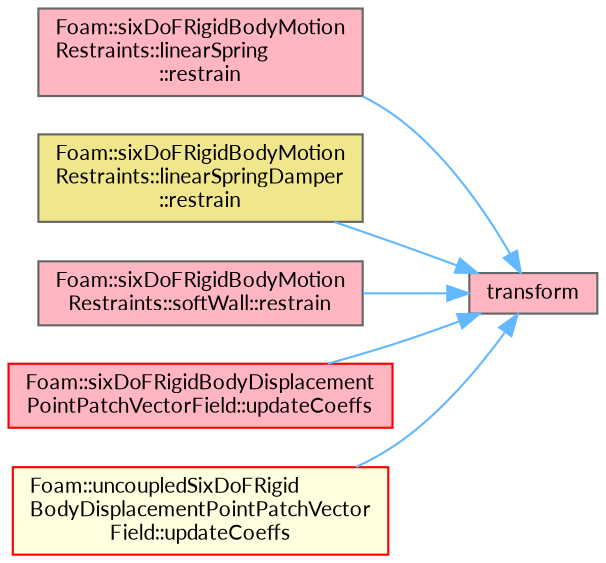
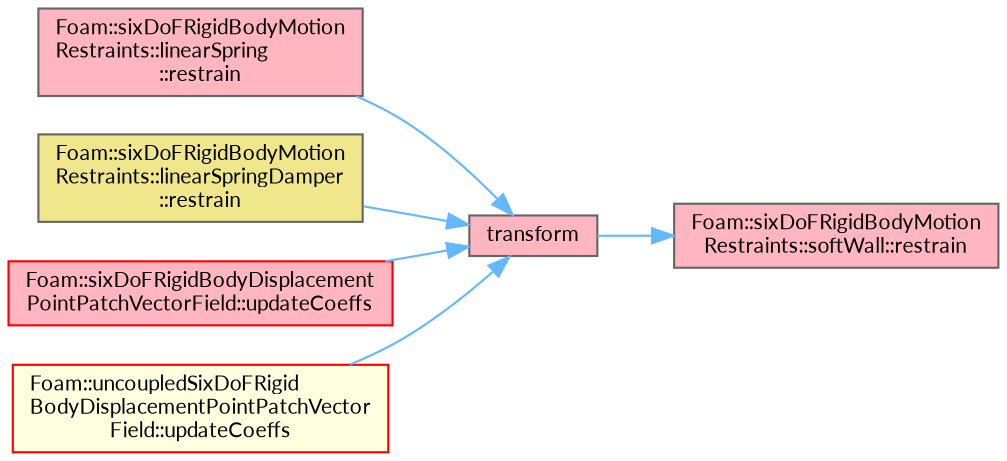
edge "Foam::sixDoFRigidBodyMotion Restraints::softWall::restrain" -> "transform": reversed
